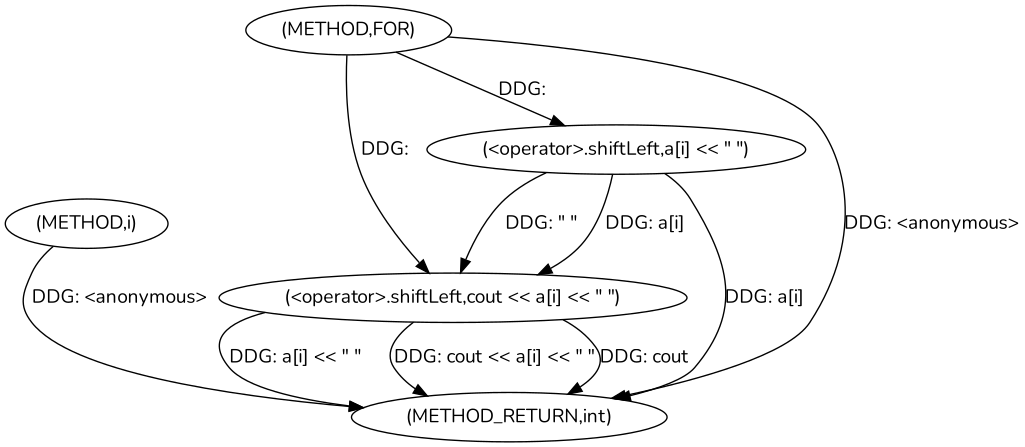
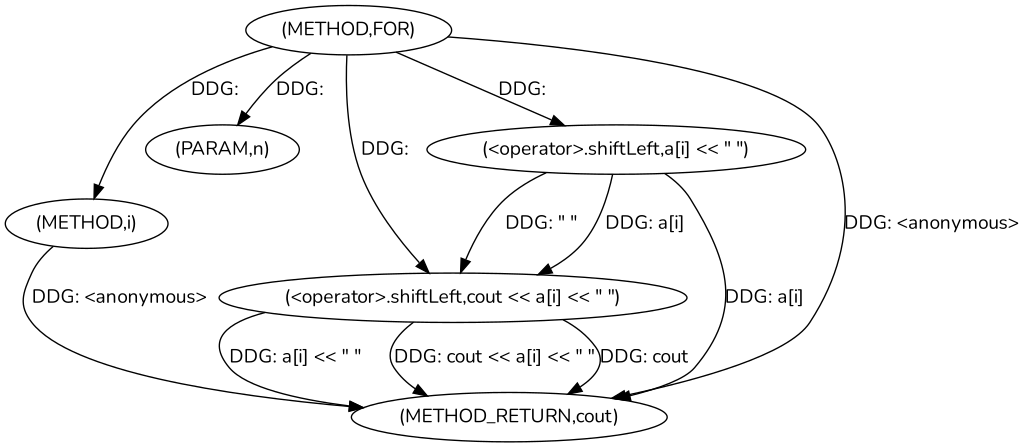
edge "(METHOD,FOR)" -> "(METHOD,i)": added, label "DDG:"
node "(PARAM,n)": added
node "(METHOD_RETURN,int)": label "(METHOD_RETURN,int)" -> "(METHOD_RETURN,cout)"
